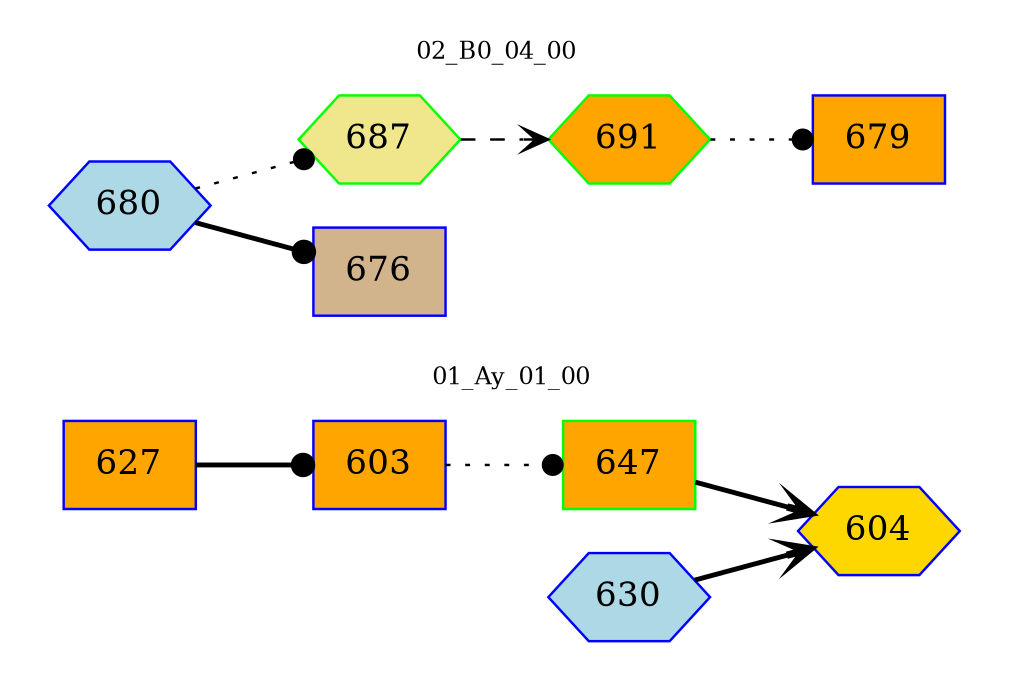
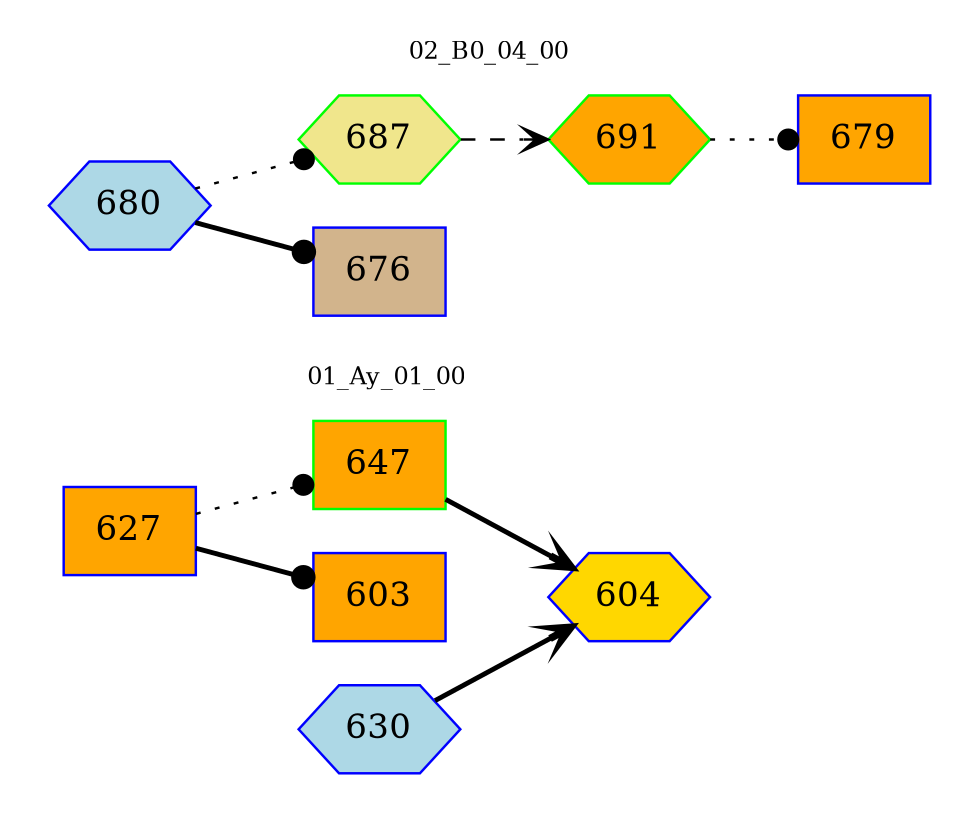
edge "603" -> "647": now "627" -> "647"
